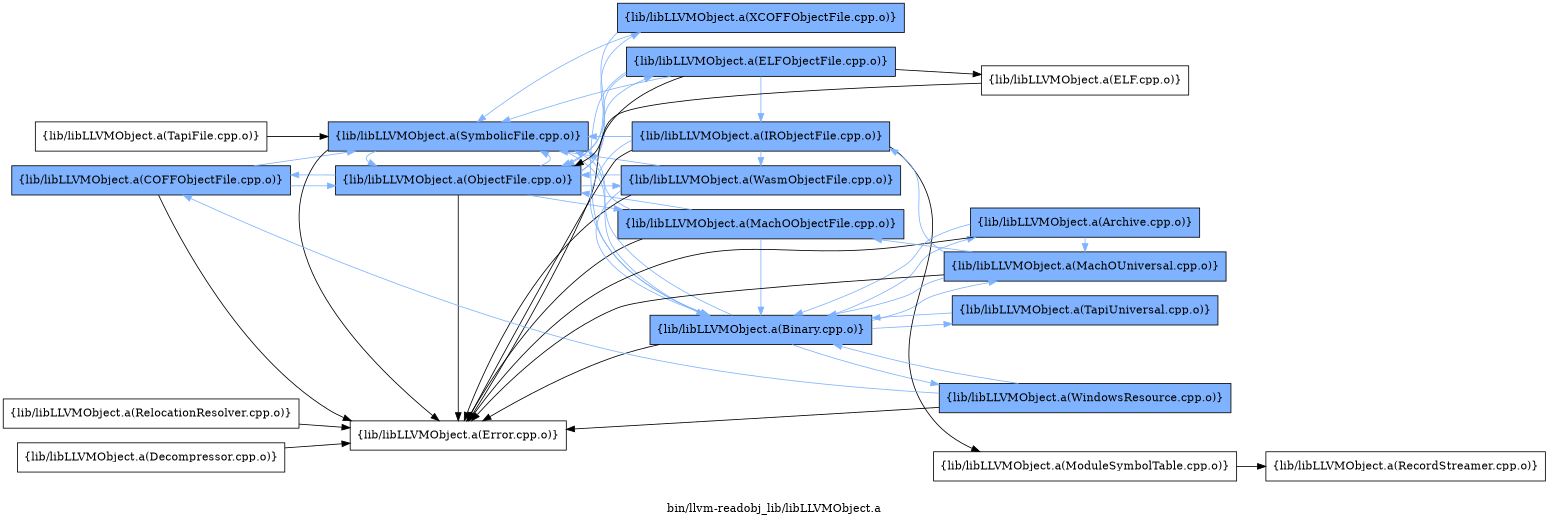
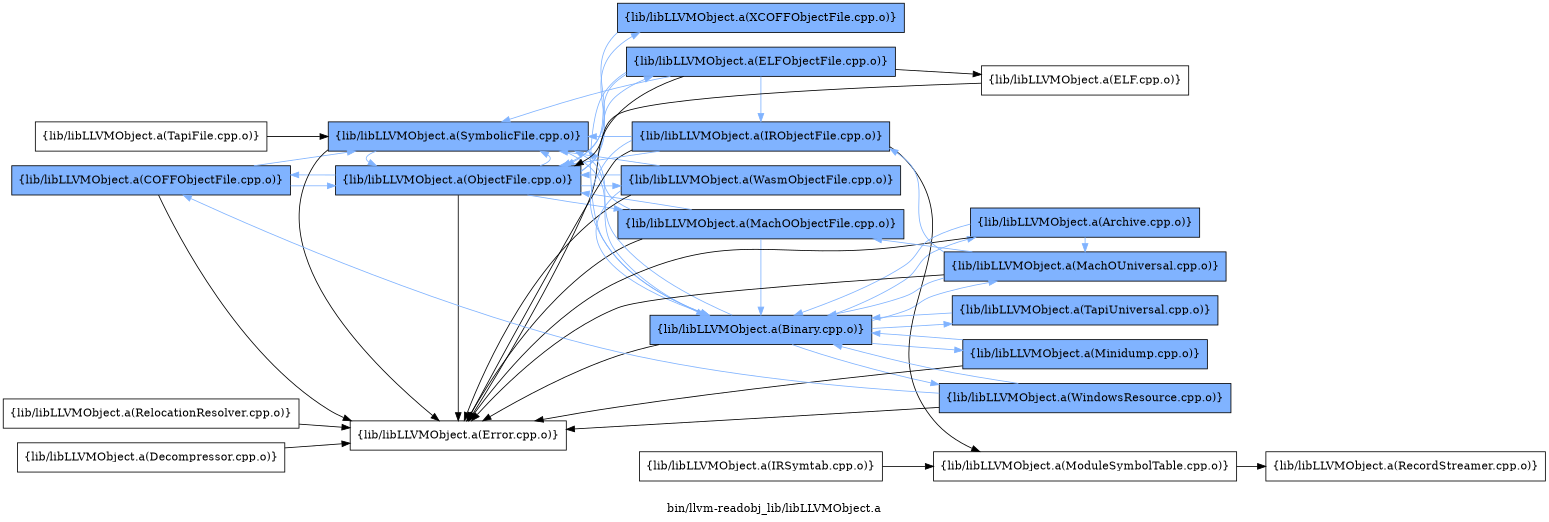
edge "{lib/libLLVMObject.a(XCOFFObjectFile.cpp.o)}" -> "{lib/libLLVMObject.a(SymbolicFile.cpp.o)}": removed
edge "{lib/libLLVMObject.a(IRObjectFile.cpp.o)}" -> "{lib/libLLVMObject.a(WasmObjectFile.cpp.o)}": now "{lib/libLLVMObject.a(IRObjectFile.cpp.o)}" -> "{lib/libLLVMObject.a(ObjectFile.cpp.o)}"
node "{lib/libLLVMObject.a(Minidump.cpp.o)}": added
node "{lib/libLLVMObject.a(IRSymtab.cpp.o)}": added
